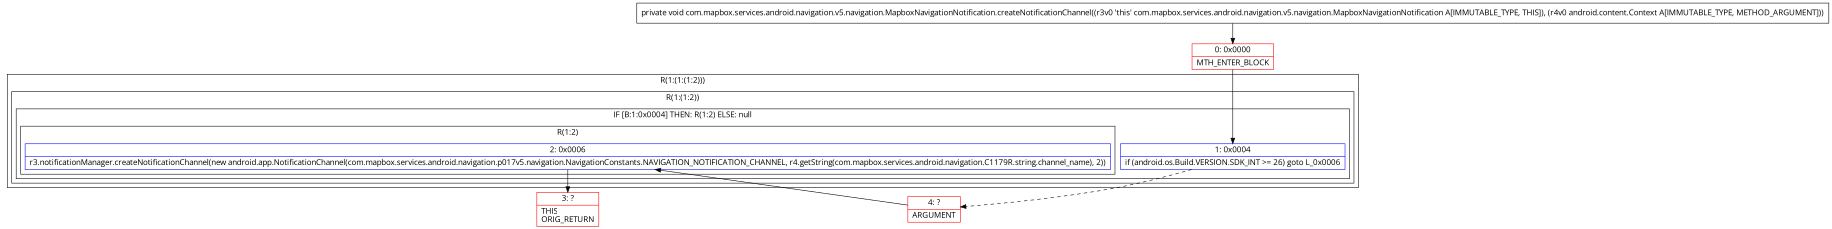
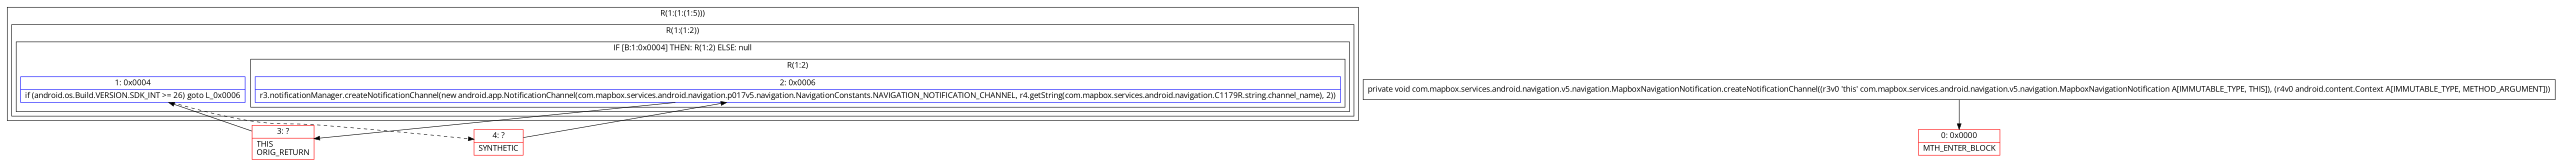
cluster "R(1:(1:(1:2)))": label "R(1:(1:(1:2)))" -> "R(1:(1:(1:5)))"
edge "0: 0x0000" -> "1: 0x0004": now "3: ?" -> "1: 0x0004"
node "4: ?": text "ARGUMENT" -> "SYNTHETIC"
